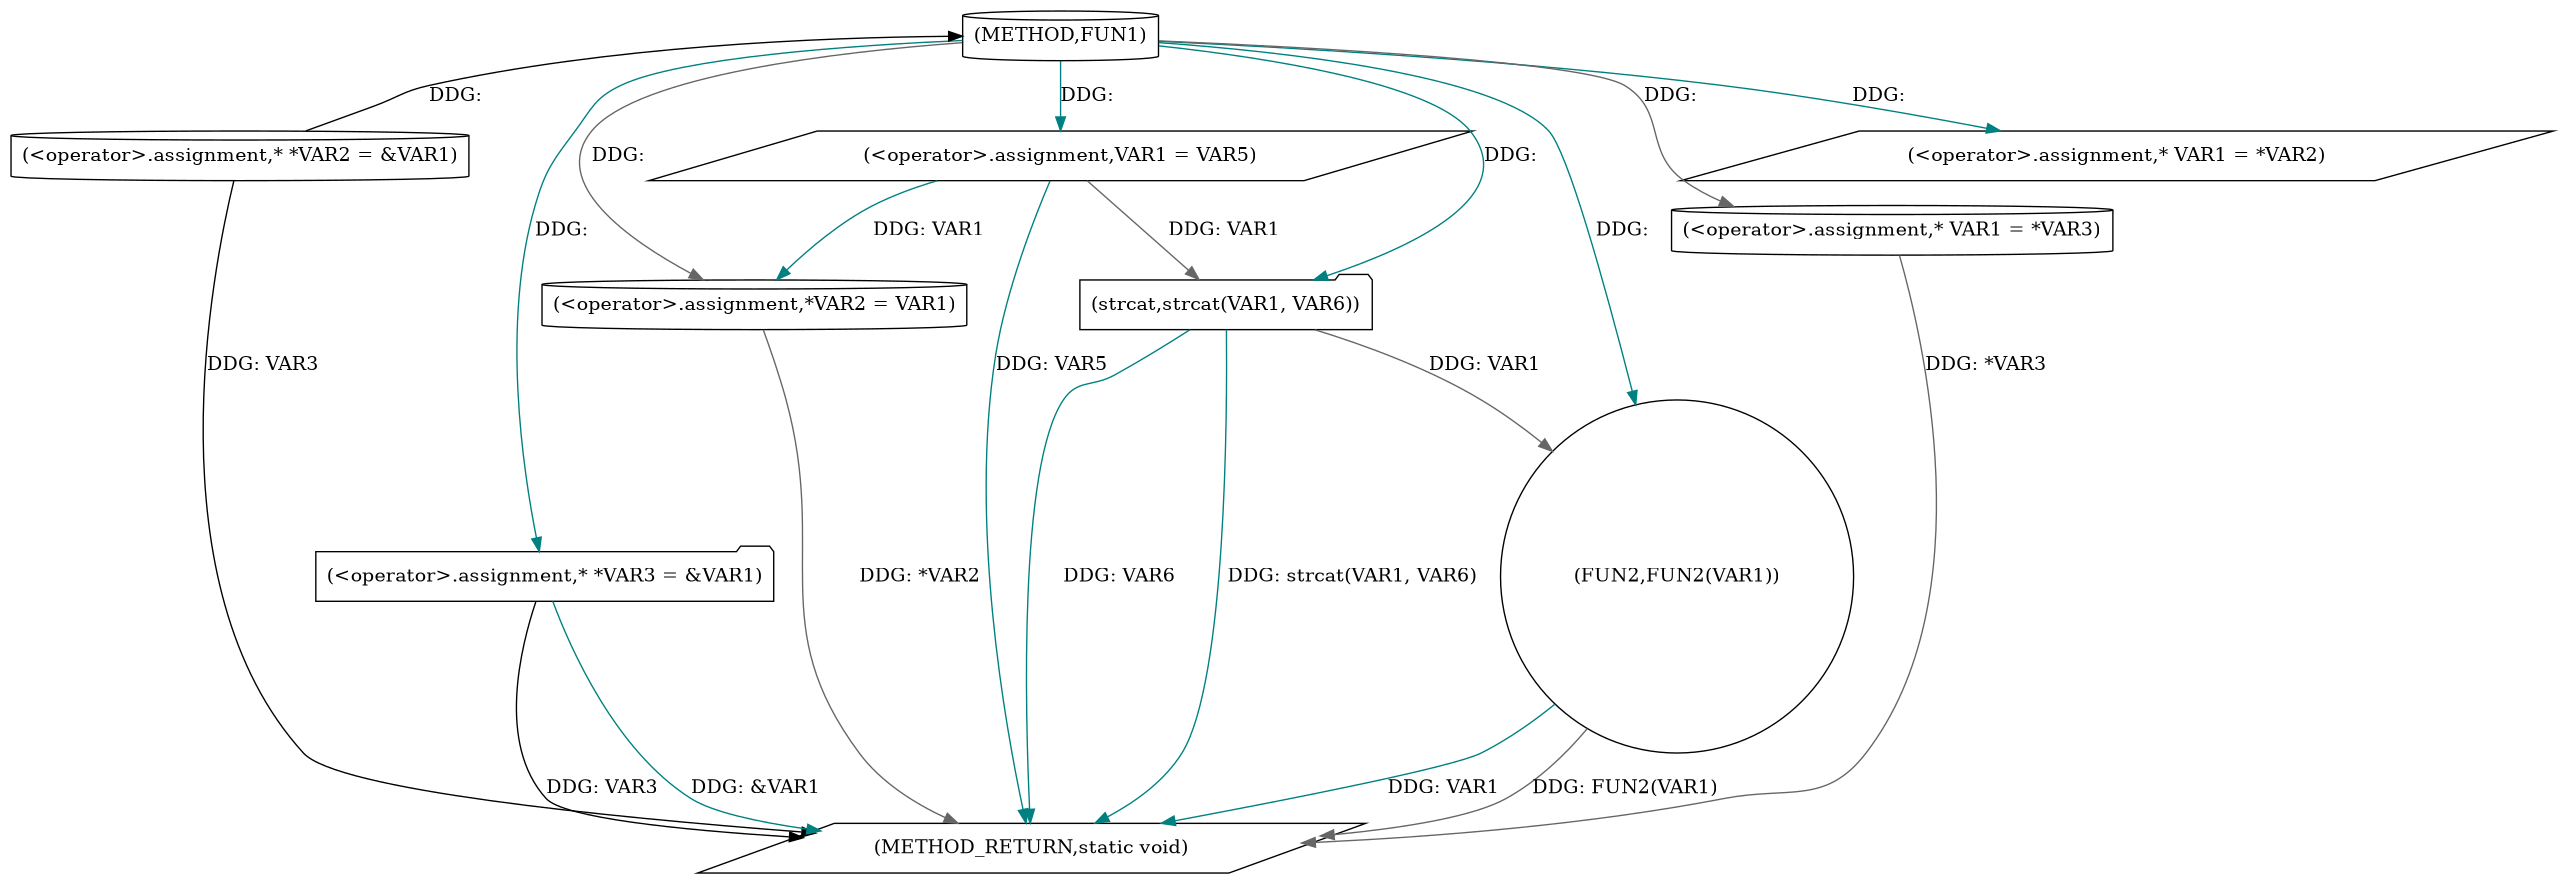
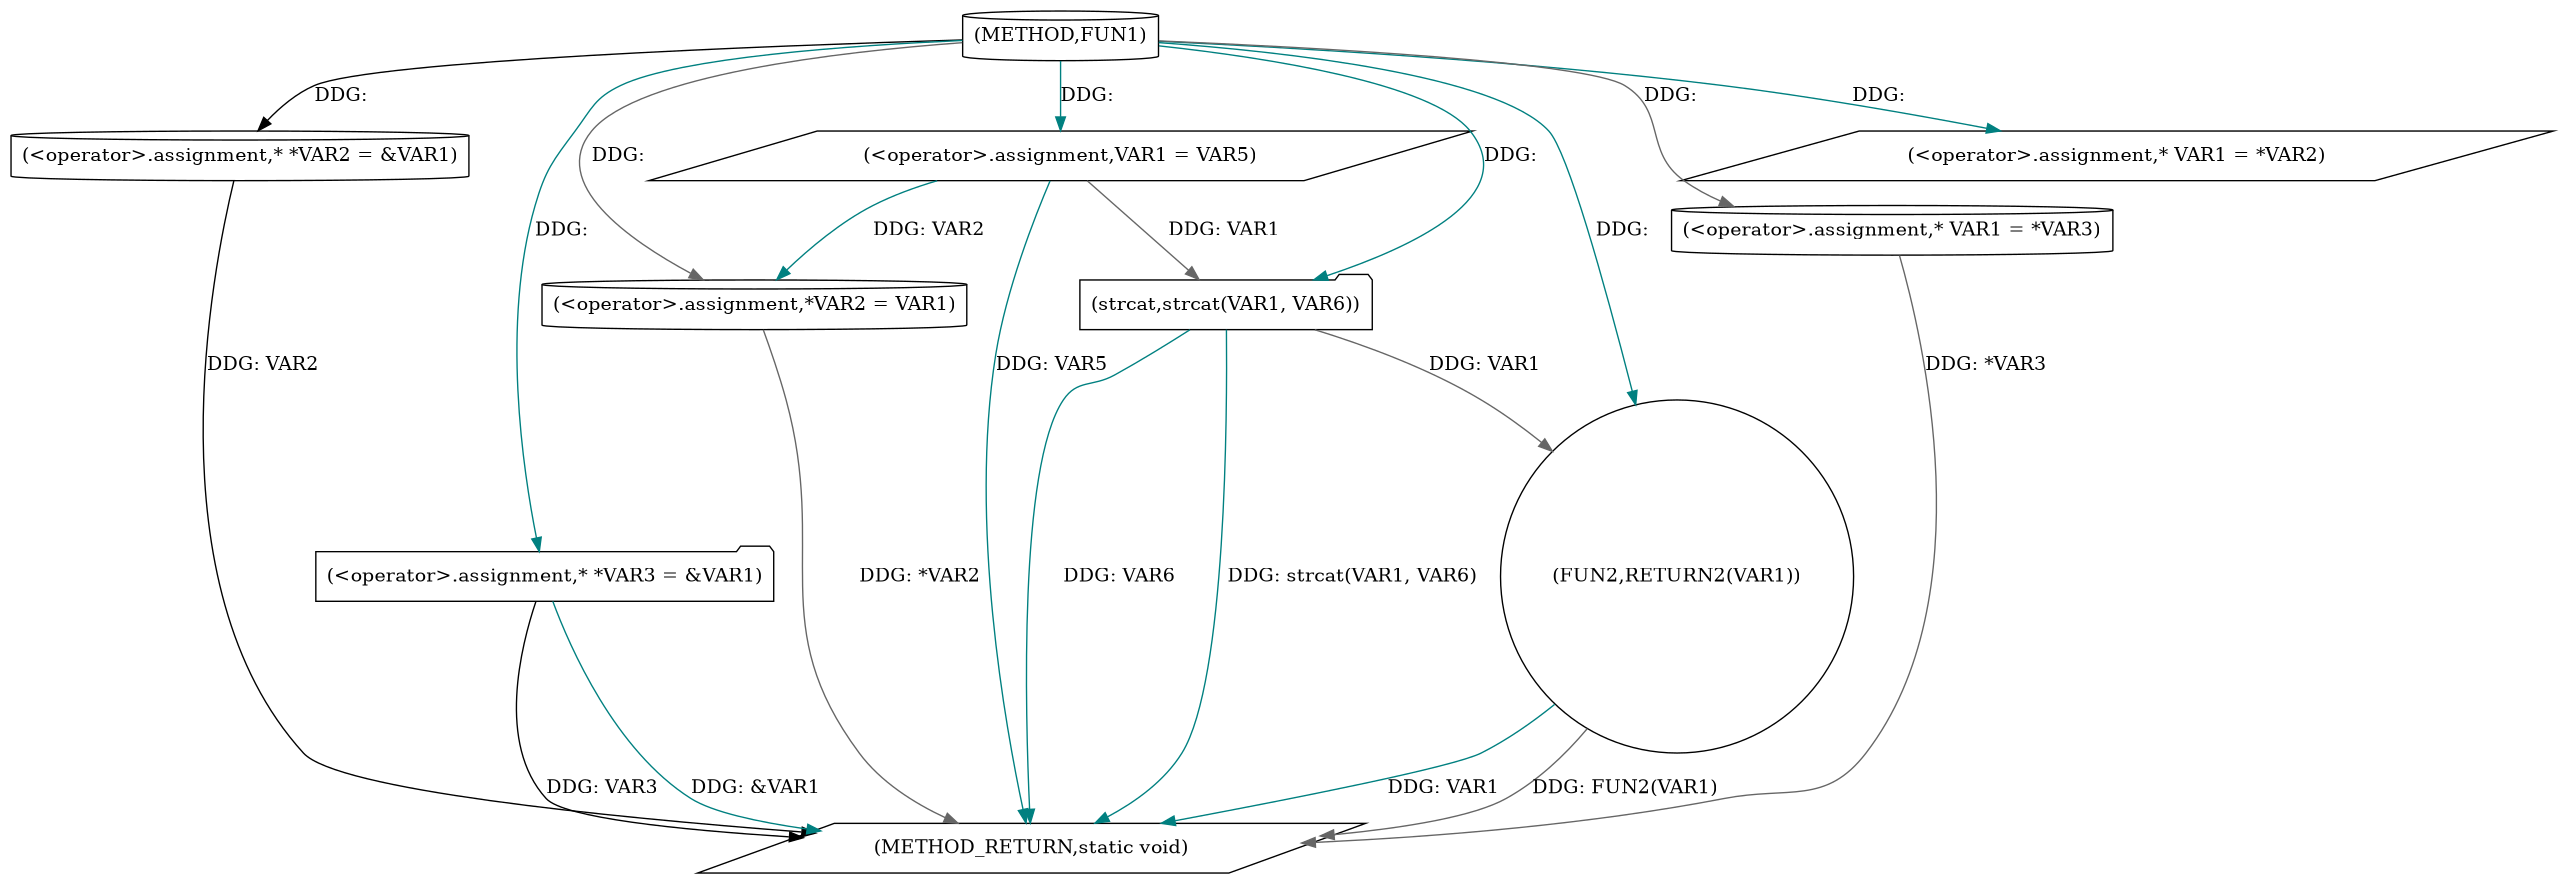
edge "(<operator>.assignment,* *VAR2 = &VAR1)" -> "(METHOD,FUN1)": reversed
edge "(<operator>.assignment,VAR1 = VAR5)" -> "(<operator>.assignment,*VAR2 = VAR1)": label "DDG: VAR1" -> "DDG: VAR2"
edge "(<operator>.assignment,* *VAR2 = &VAR1)" -> "(METHOD_RETURN,static void)": label "DDG: VAR3" -> "DDG: VAR2"
node "(FUN2,FUN2(VAR1))": label "(FUN2,FUN2(VAR1))" -> "(FUN2,RETURN2(VAR1))"
